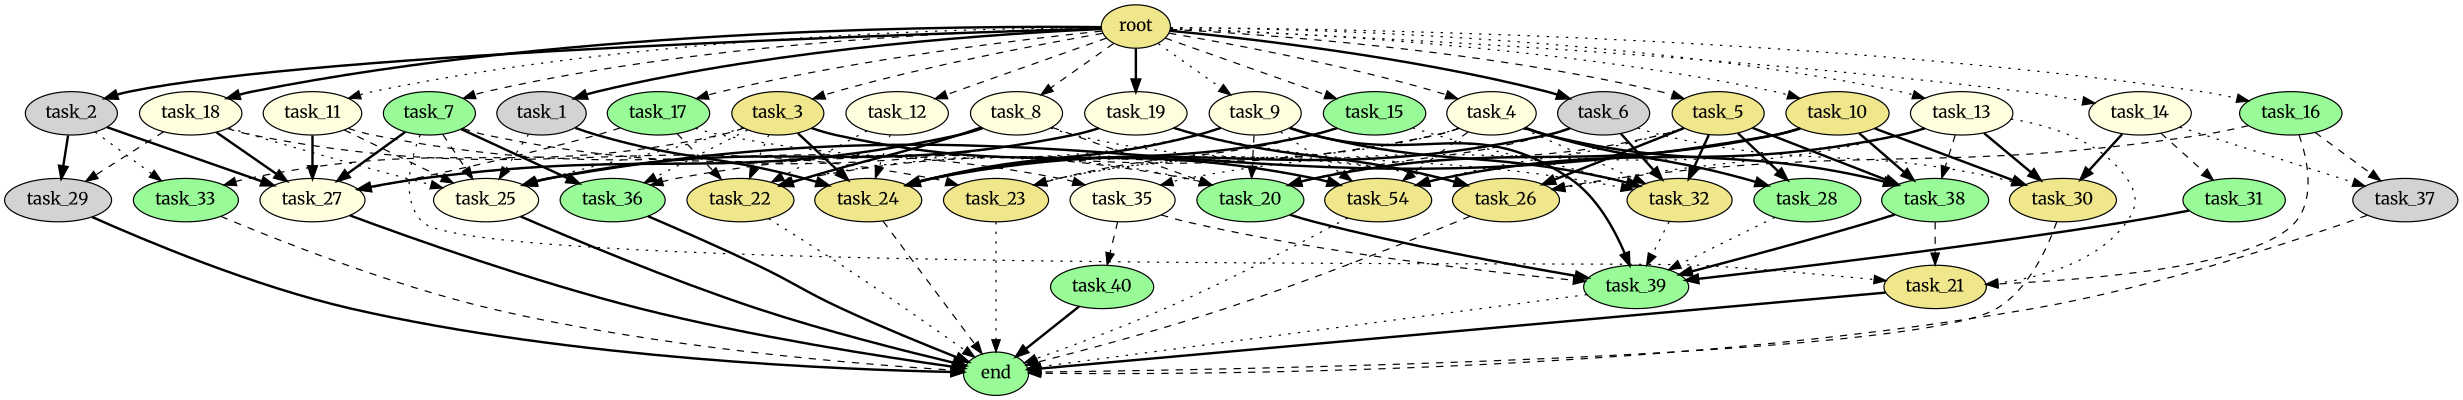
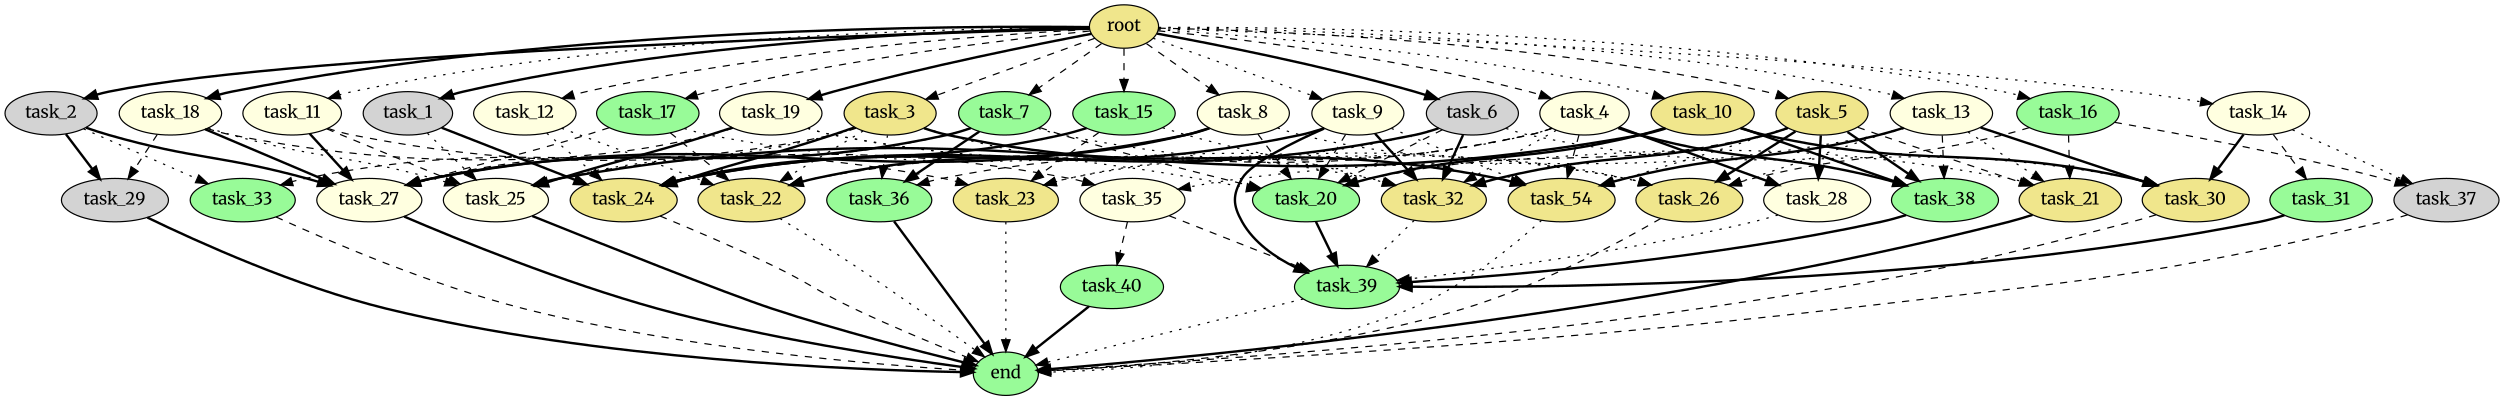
edge "task_19" -> "task_26": style bold -> dotted
node "task_28": fillcolor palegreen -> lightyellow
edge "task_38" -> "task_21": now "task_5" -> "task_21"
